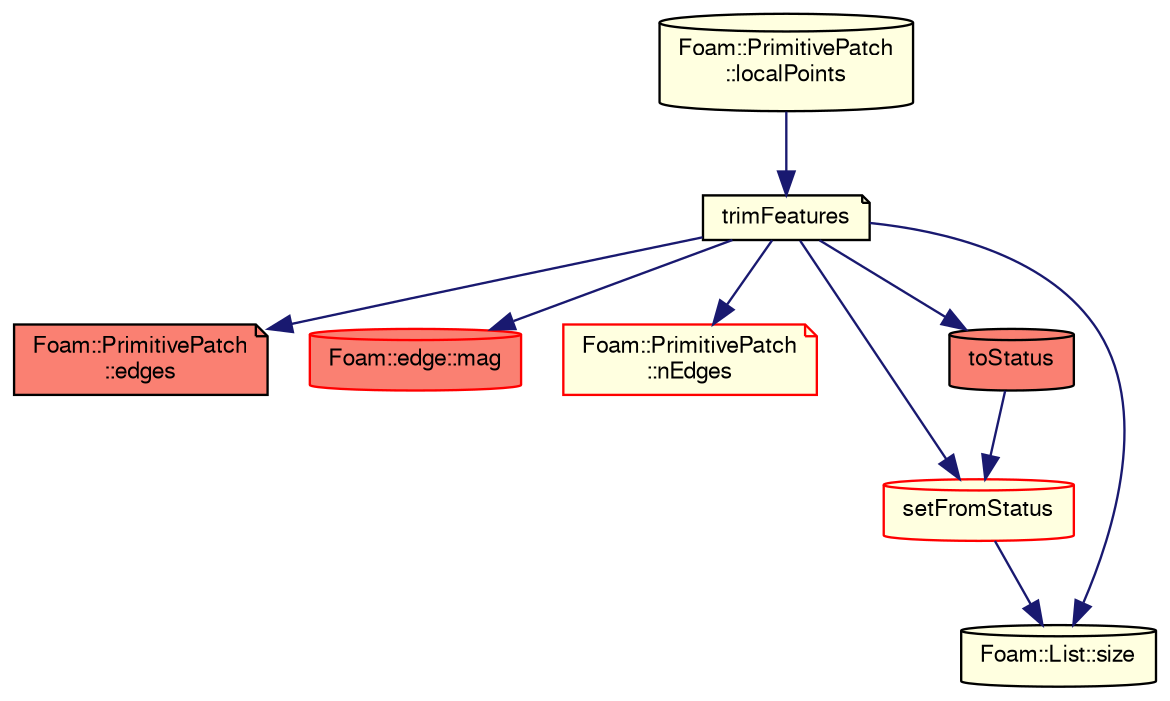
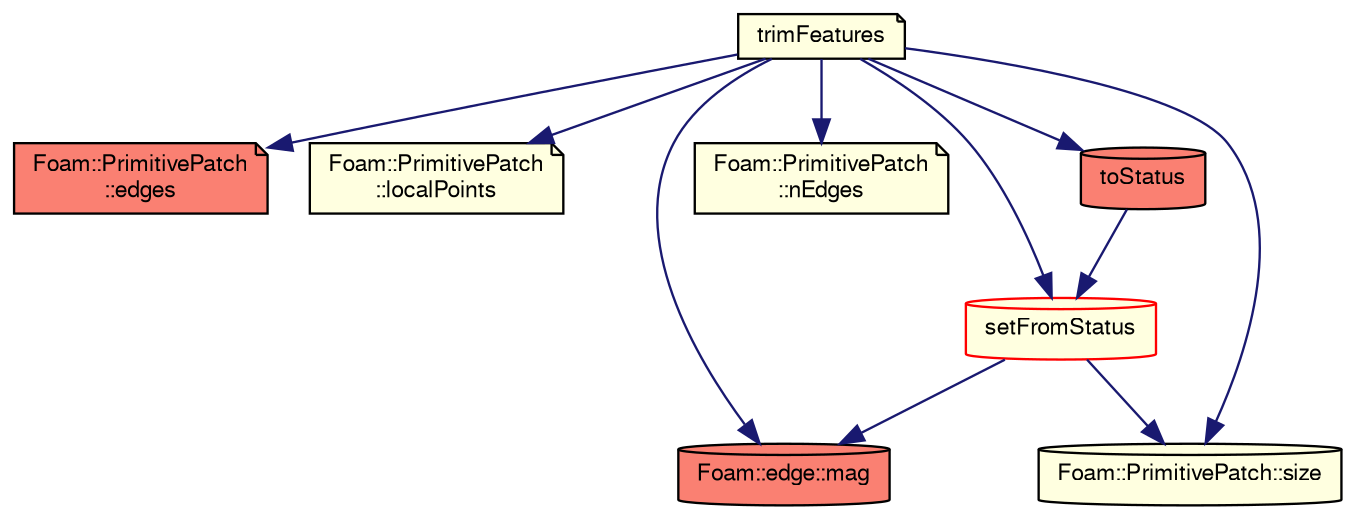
node "Foam::PrimitivePatch ::localPoints": shape cylinder -> note
edge "Foam::PrimitivePatch ::localPoints" -> "trimFeatures": reversed
node "Foam::edge::mag": color red -> black
node "Foam::PrimitivePatch ::nEdges": color red -> black
edge "setFromStatus" -> "Foam::edge::mag": added
node "Foam::List::size": label "Foam::List::size" -> "Foam::PrimitivePatch::size"
